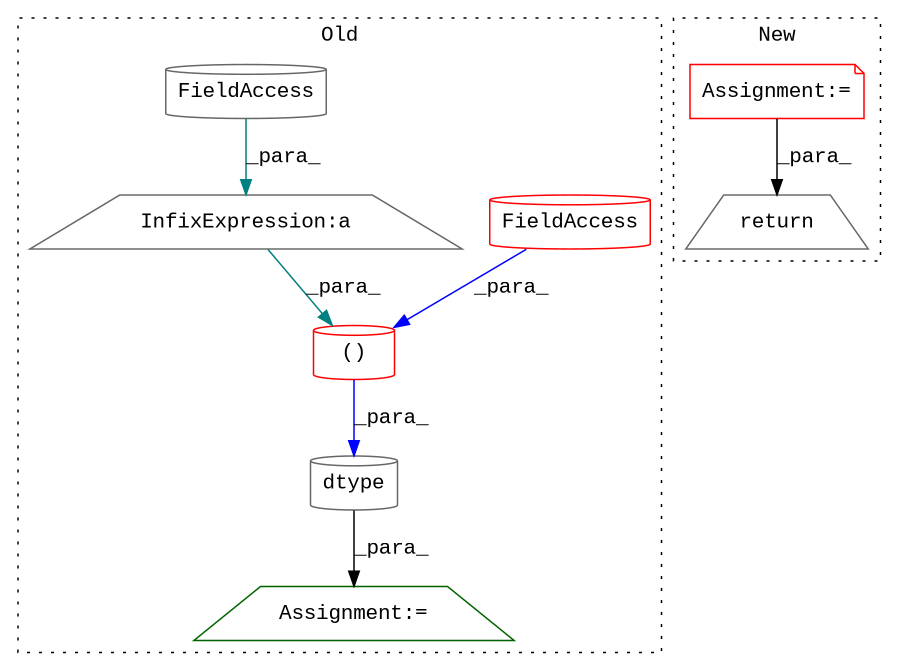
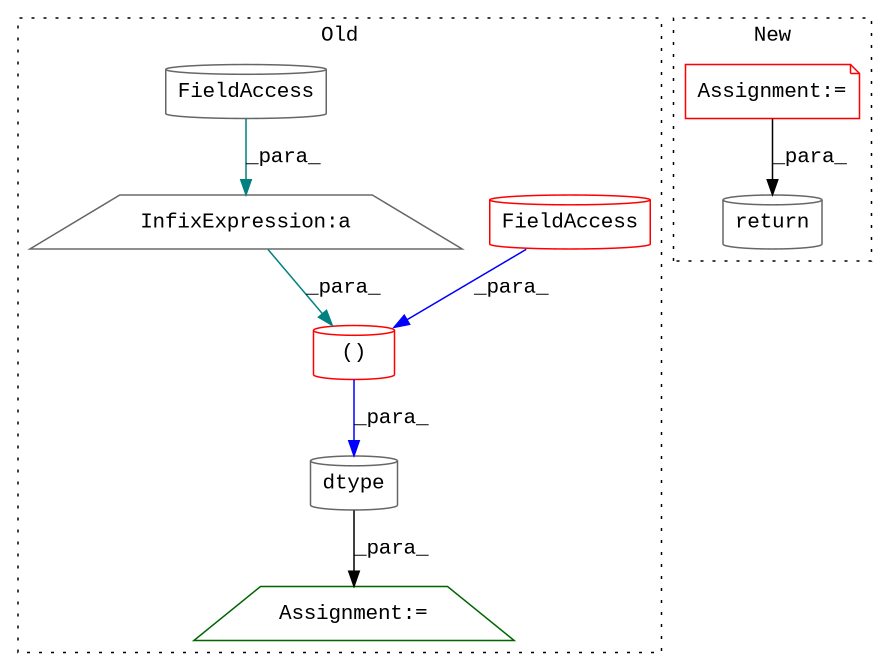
node "return": shape trapezium -> cylinder
